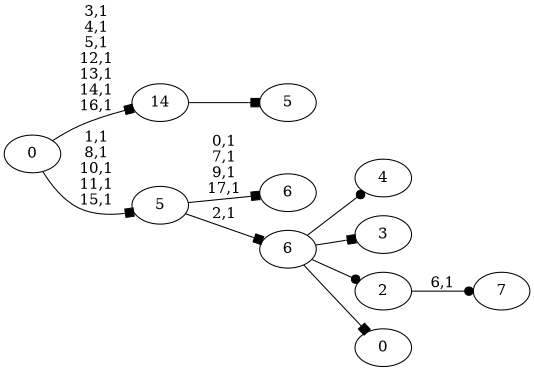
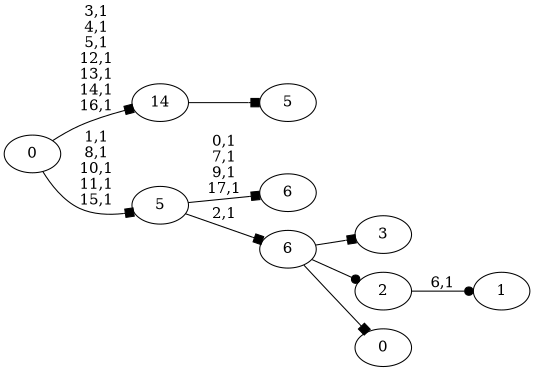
node "4": removed
node "7": label "7" -> "1"
